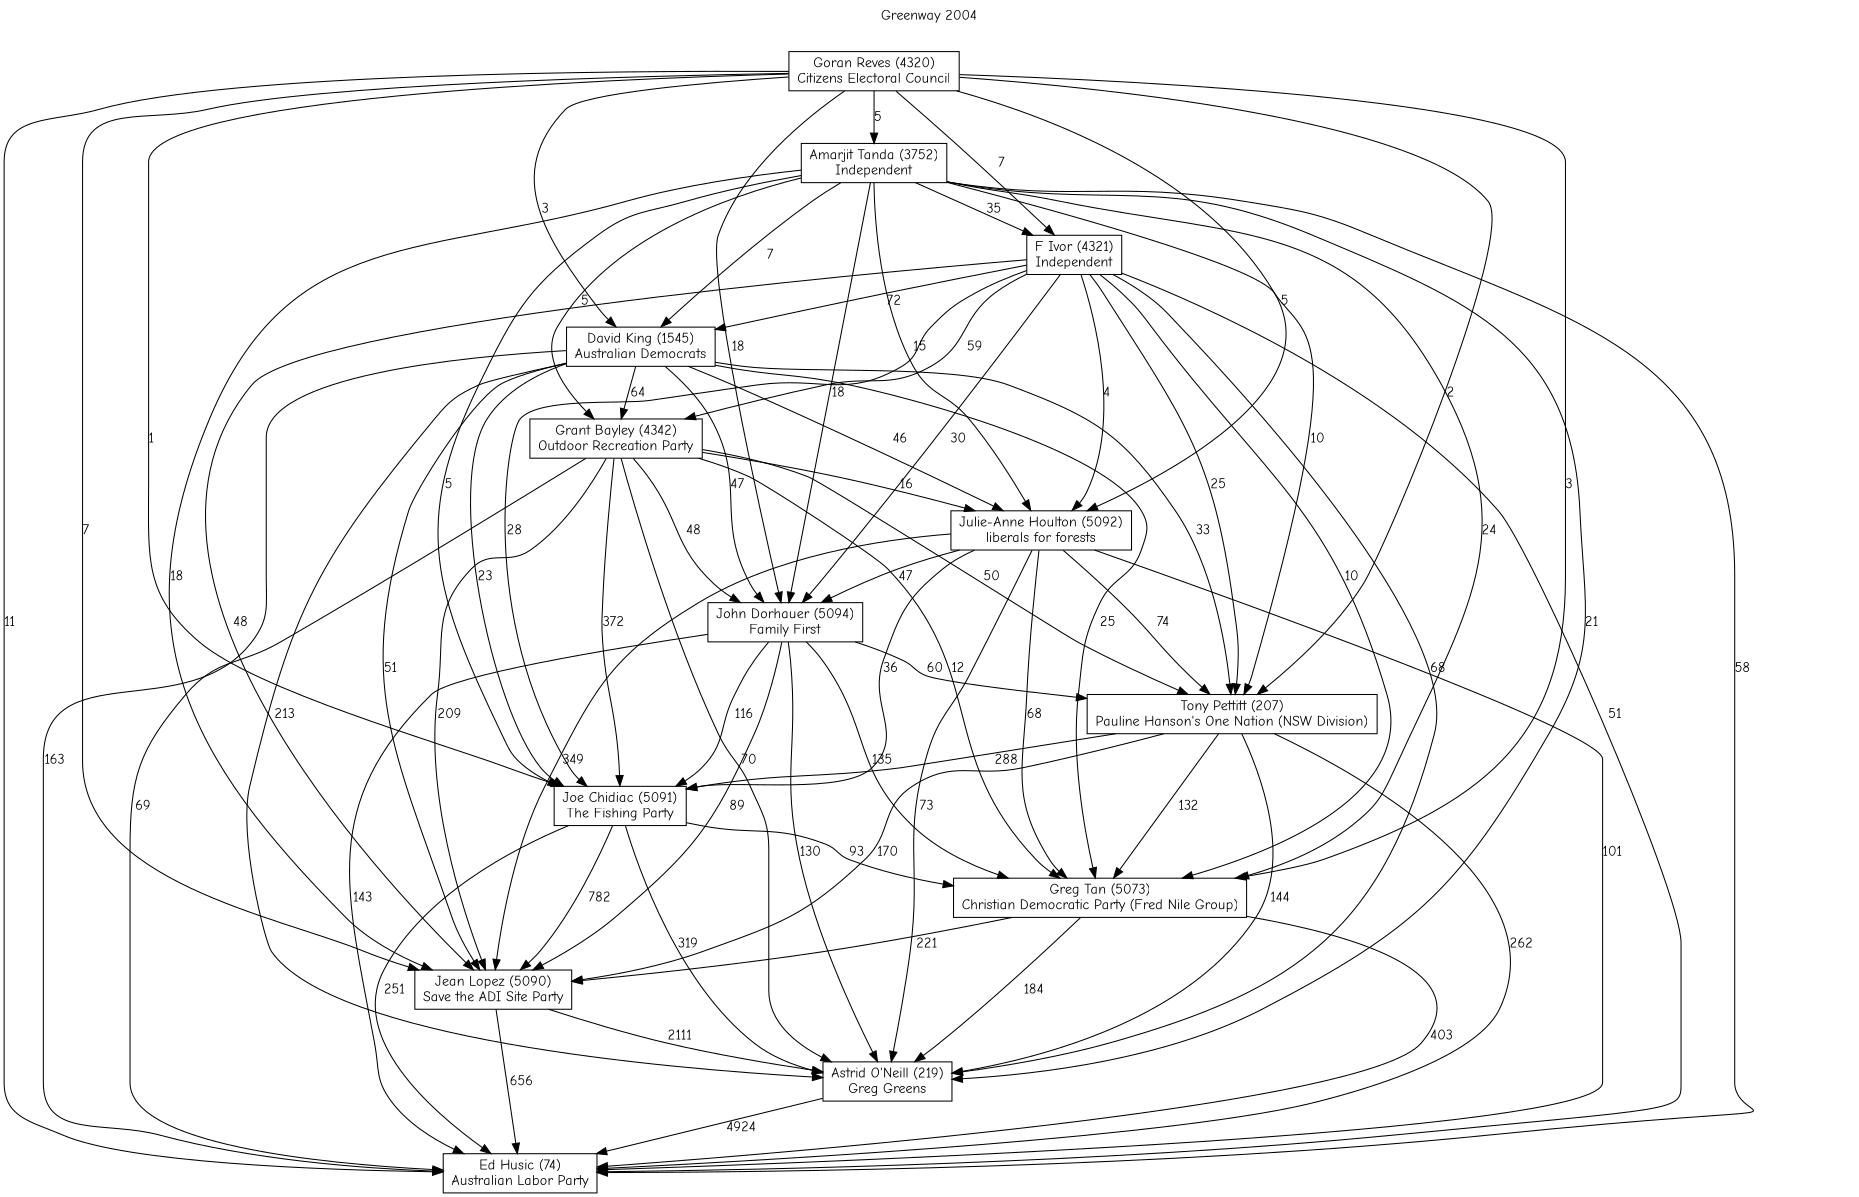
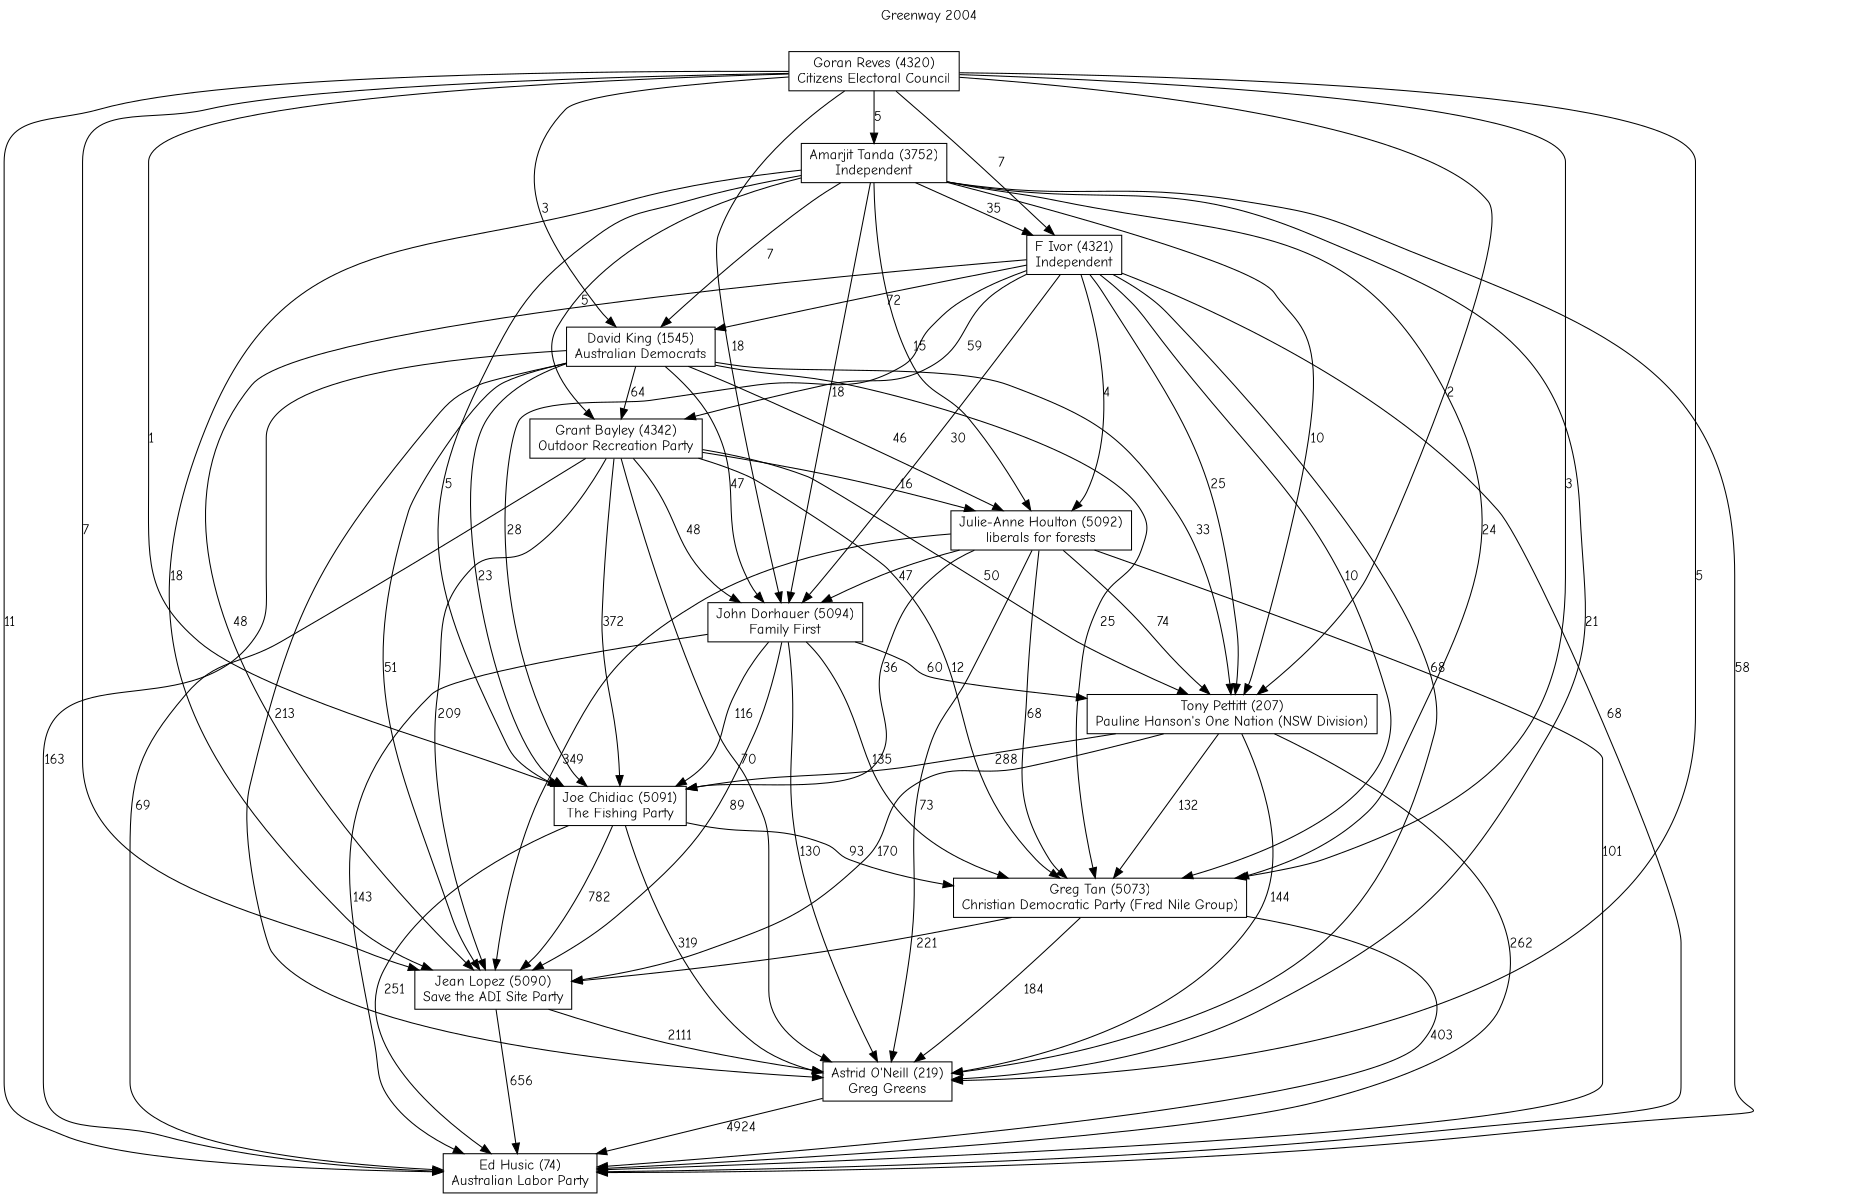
edge "Goran Reves (4320) Citizens Electoral Council" -> "Julie-Anne Houlton (5092) liberals for forests": now "Goran Reves (4320) Citizens Electoral Council" -> "Astrid O'Neill (219) Greg Greens"
edge "F Ivor (4321) Independent" -> "Ed Husic (74) Australian Labor Party": label "51" -> "68"
